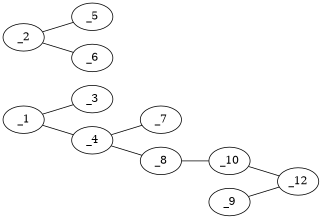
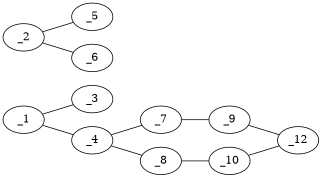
edge "_7" -- "_9": added
